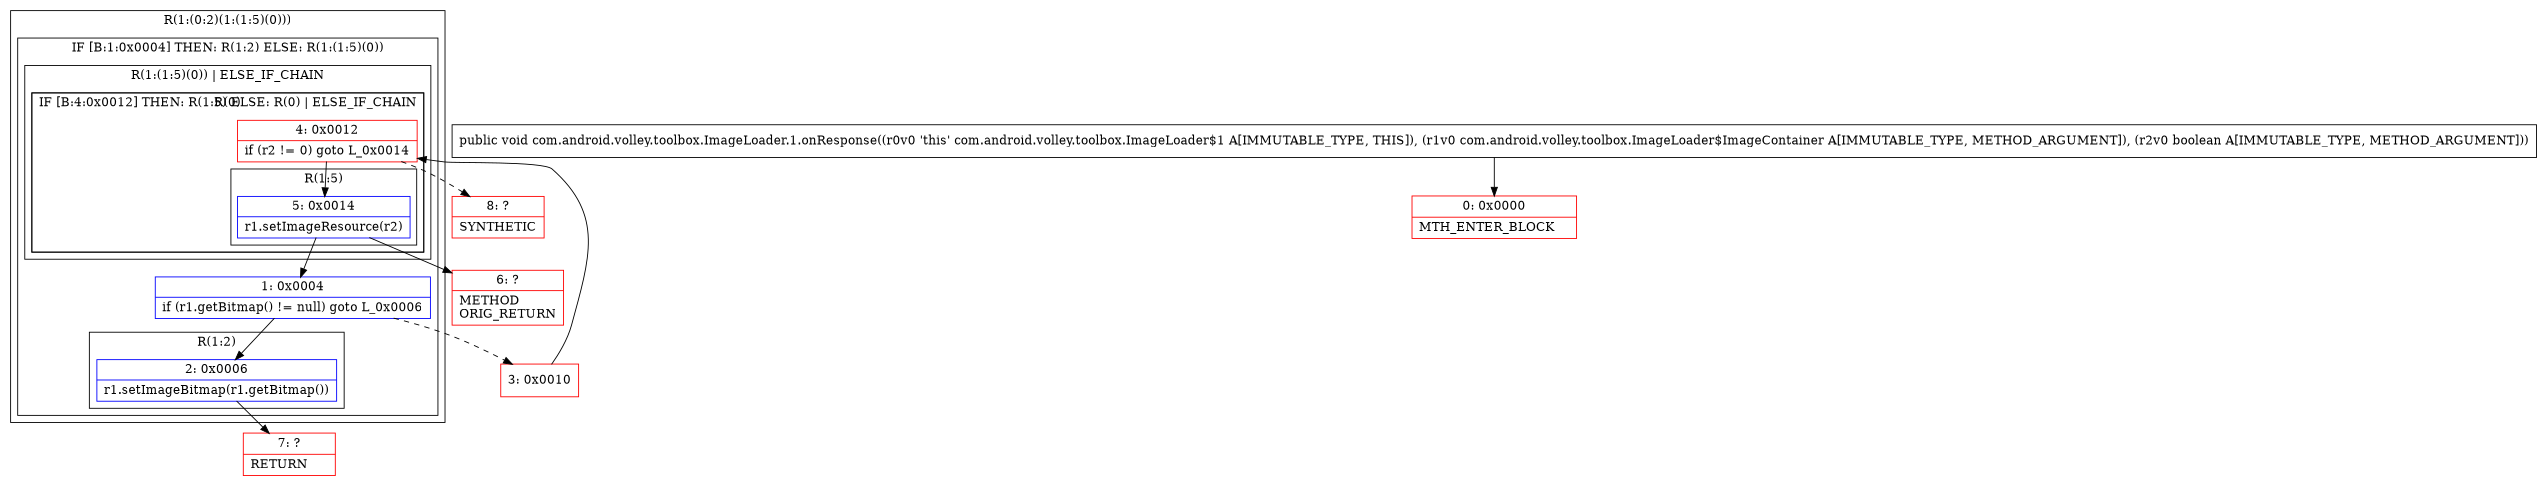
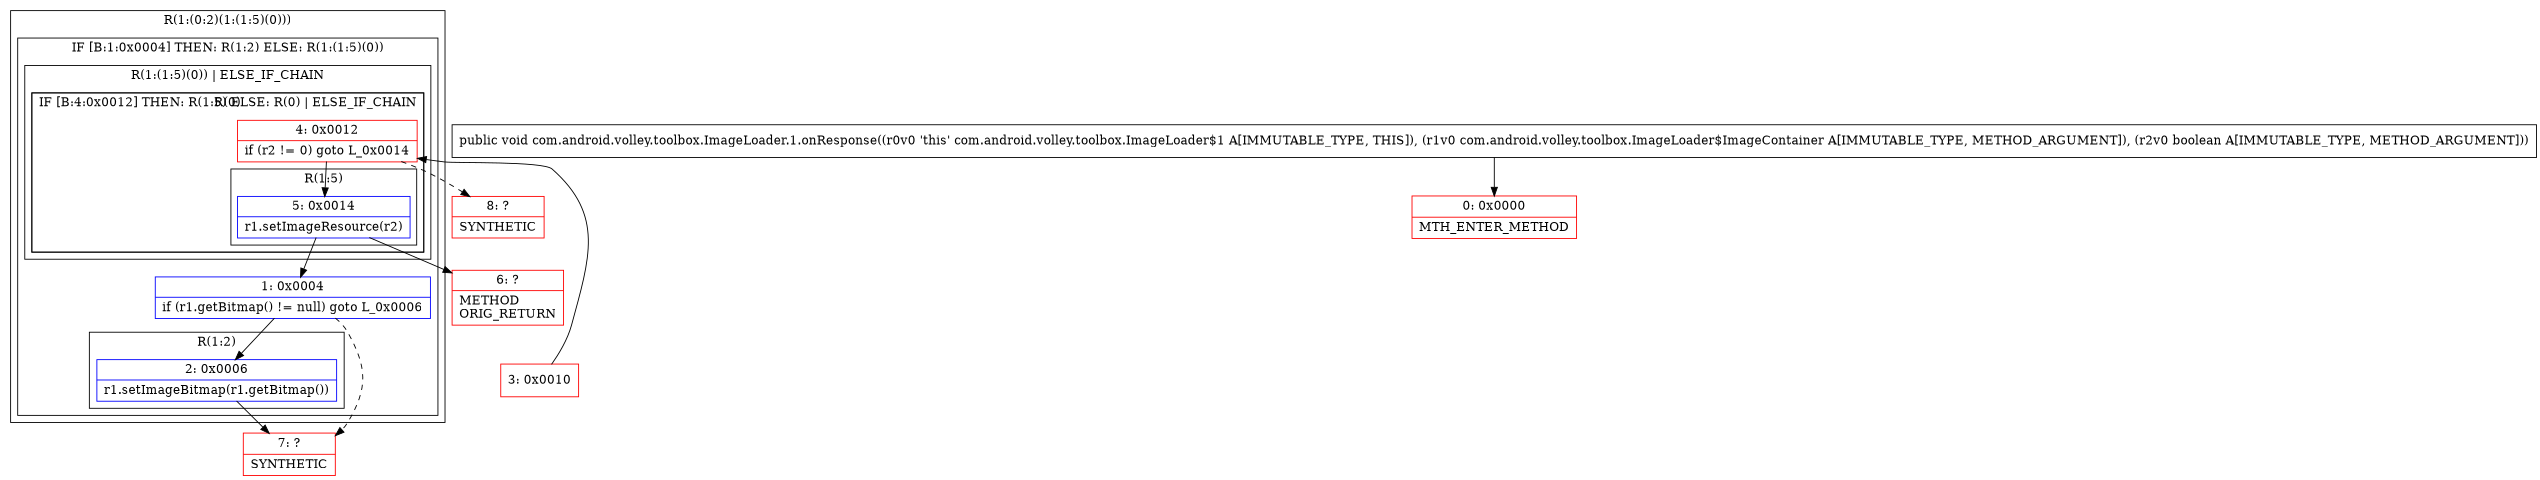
node "0: 0x0000": text "MTH_ENTER_BLOCK" -> "MTH_ENTER_METHOD"
edge "1: 0x0004" -> "3: 0x0010": now "1: 0x0004" -> "7: ?"
node "7: ?": text "RETURN" -> "SYNTHETIC"
